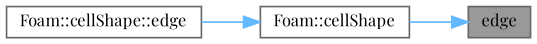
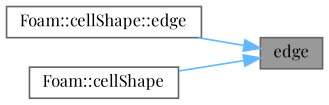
edge "Foam::cellShape::edge" -> "Foam::cellShape": now "Foam::cellShape::edge" -> "edge"
